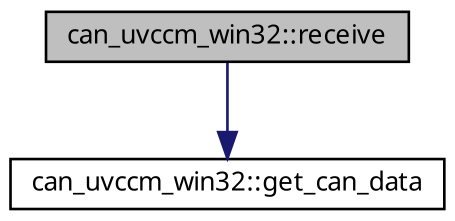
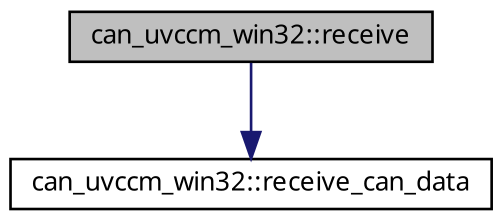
node "can_uvccm_win32::get_can_data": label "can_uvccm_win32::get_can_data" -> "can_uvccm_win32::receive_can_data"
